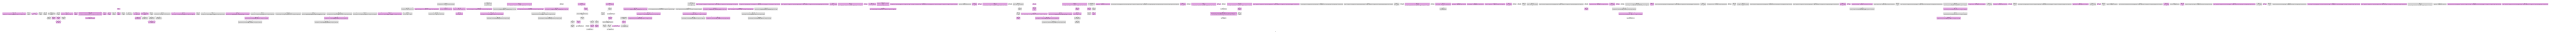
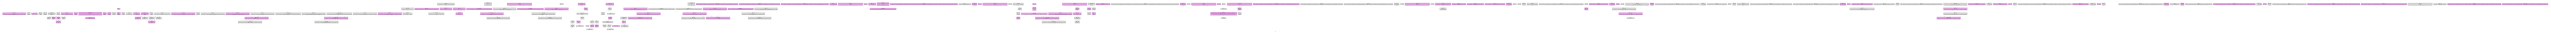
node "NodeID: 38": removed
